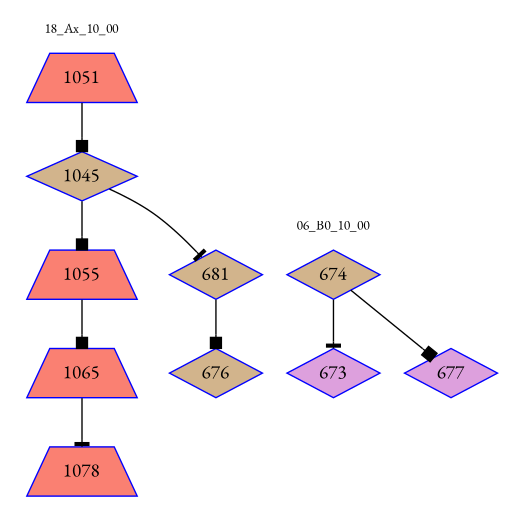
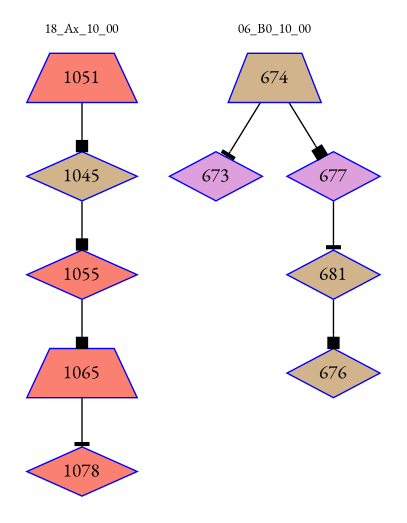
edge "1045" -> "681": now "677" -> "681"
node "1055": shape trapezium -> diamond
node "674": shape diamond -> trapezium
node "1078": shape trapezium -> diamond
